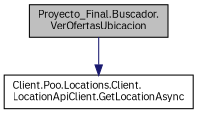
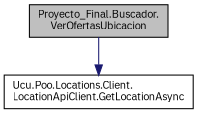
node "Client.Poo.Locations.Client. LocationApiClient.GetLocationAsync": label "Client.Poo.Locations.Client. LocationApiClient.GetLocationAsync" -> "Ucu.Poo.Locations.Client. LocationApiClient.GetLocationAsync"
